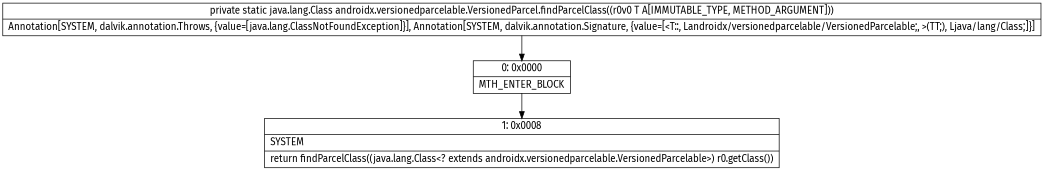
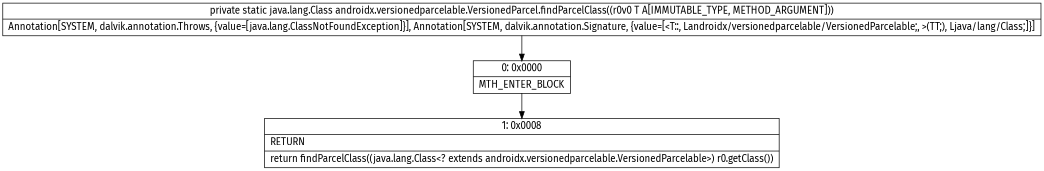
node "1: 0x0008": text "SYSTEM" -> "RETURN"
